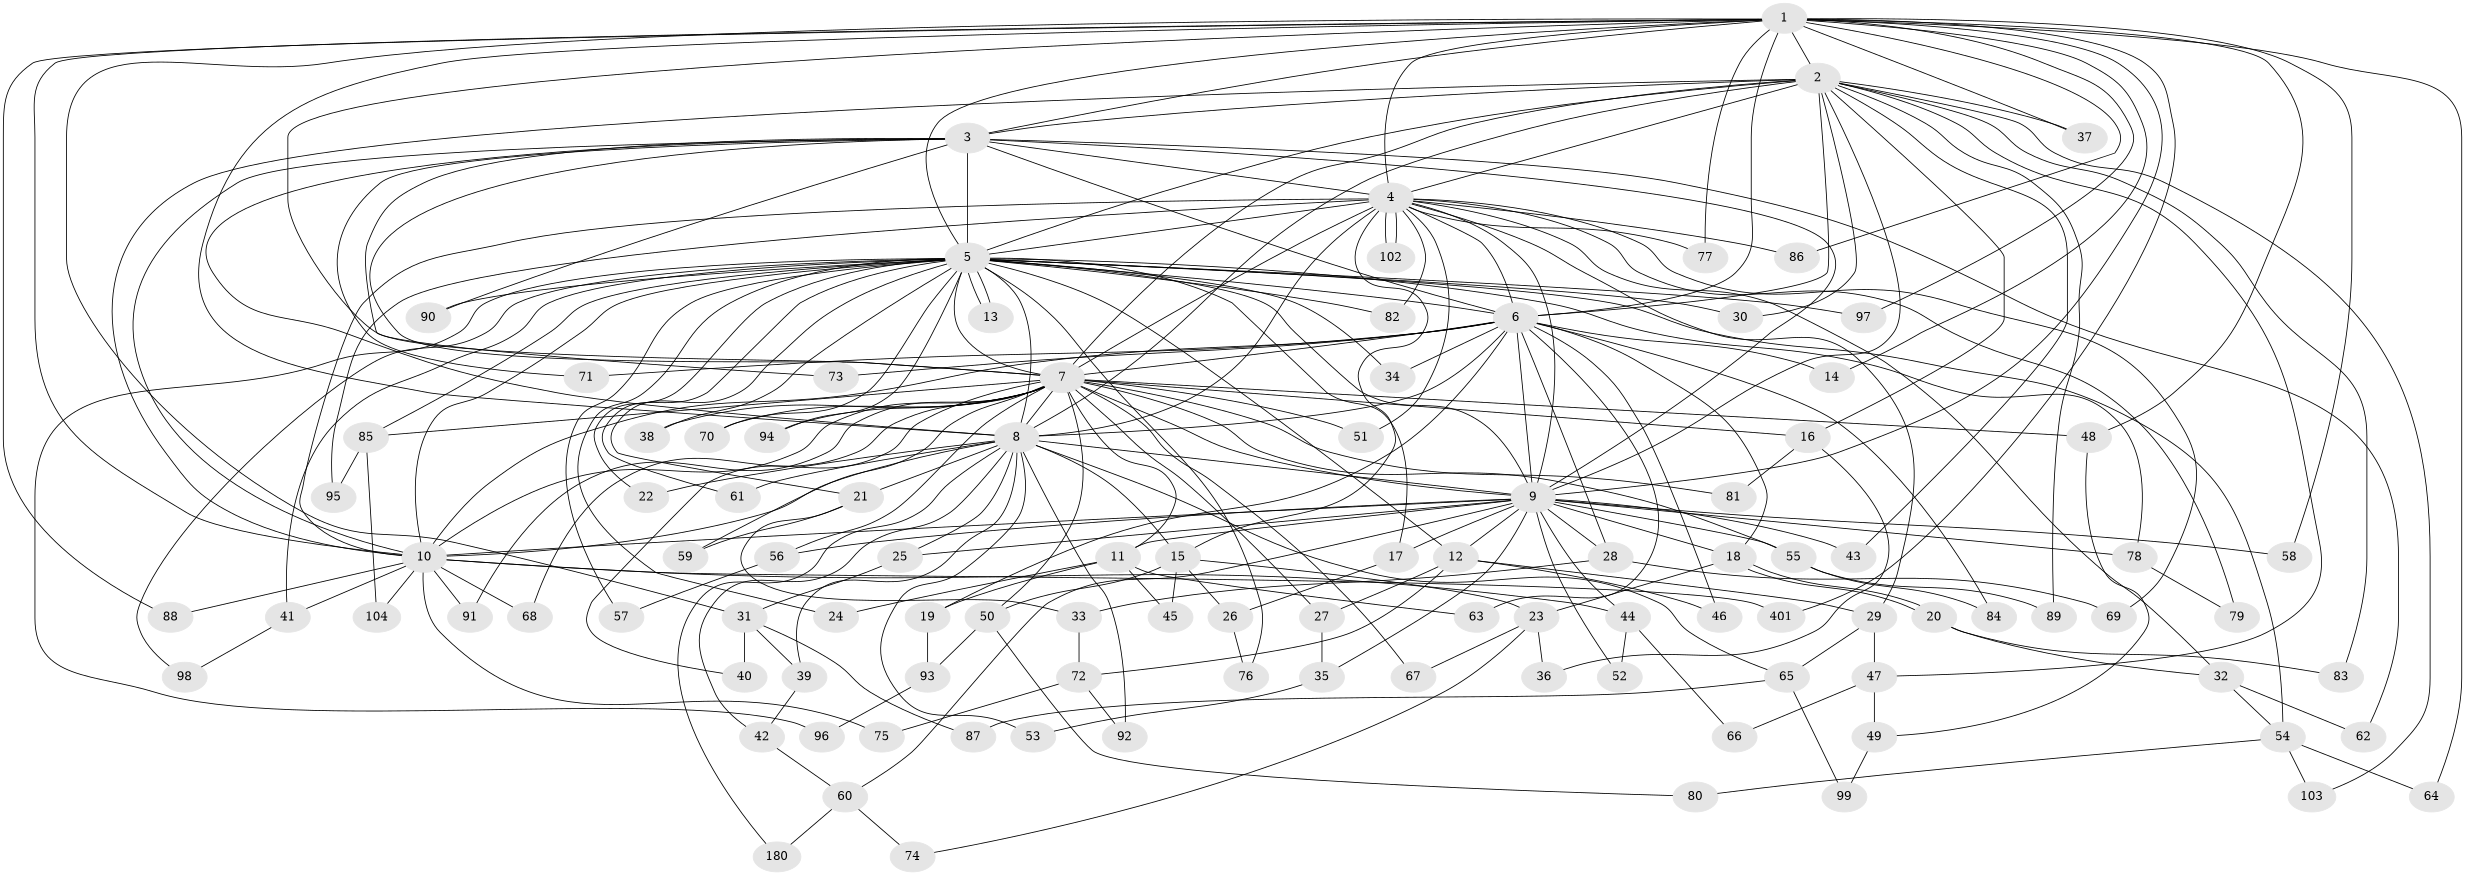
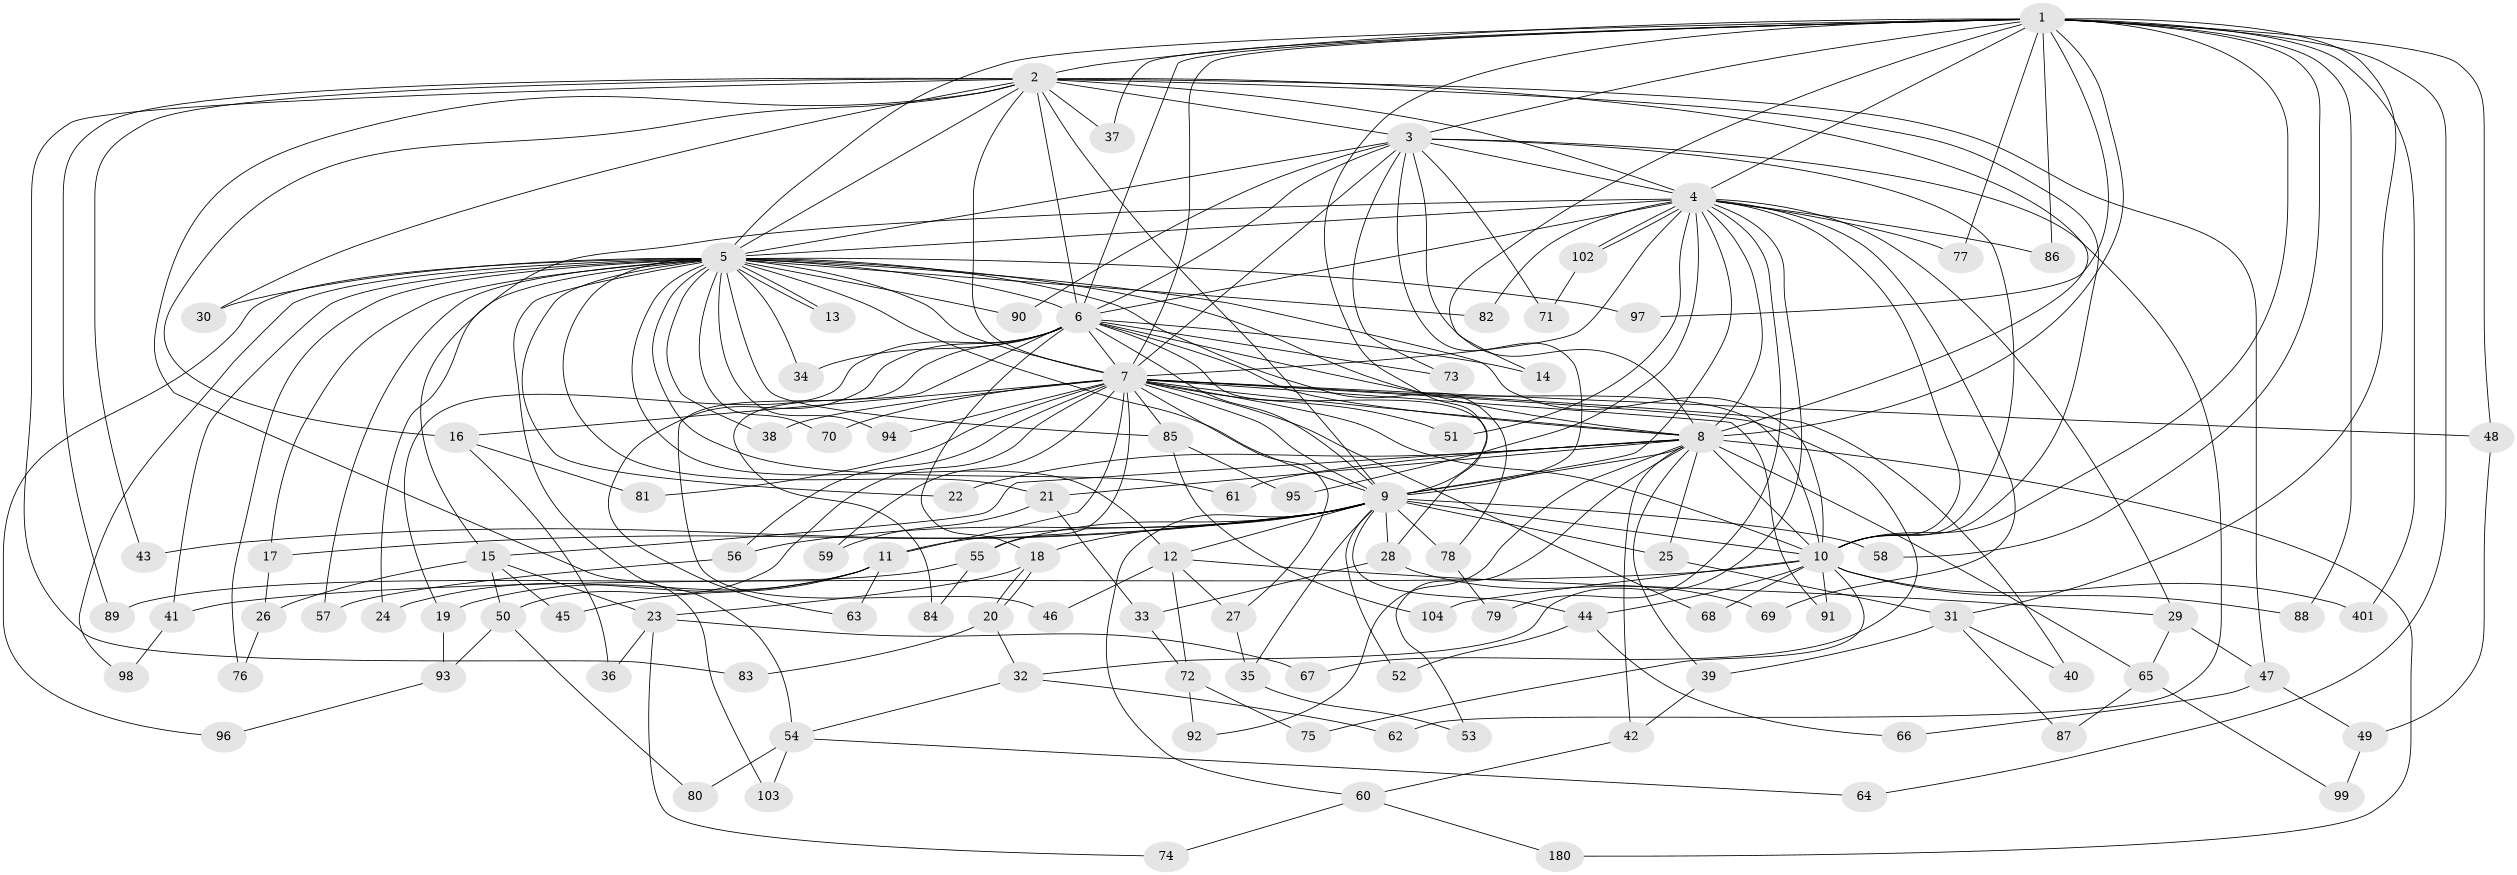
edge "6" -- "71": now "102" -- "71"
